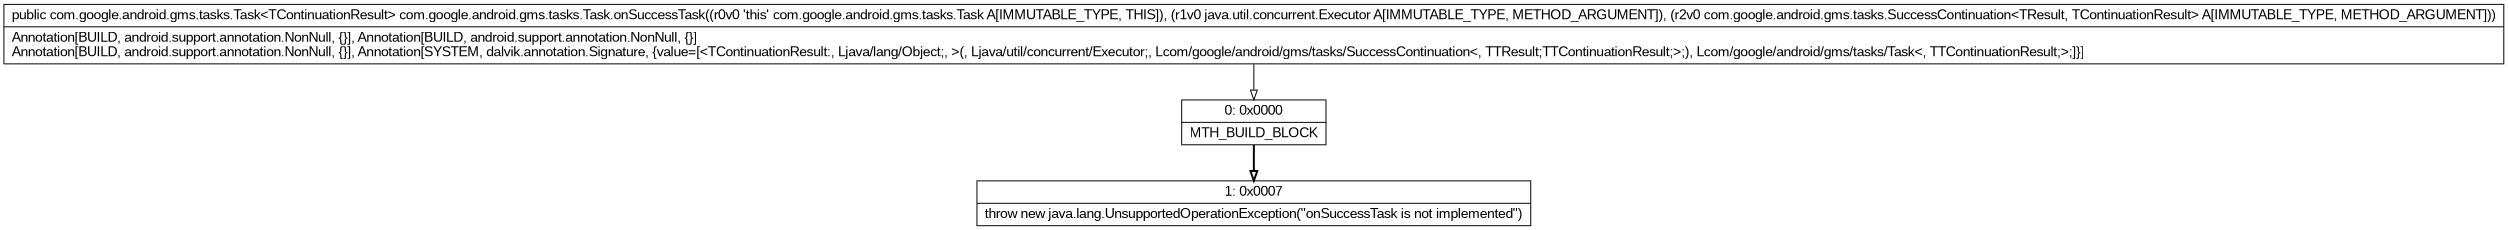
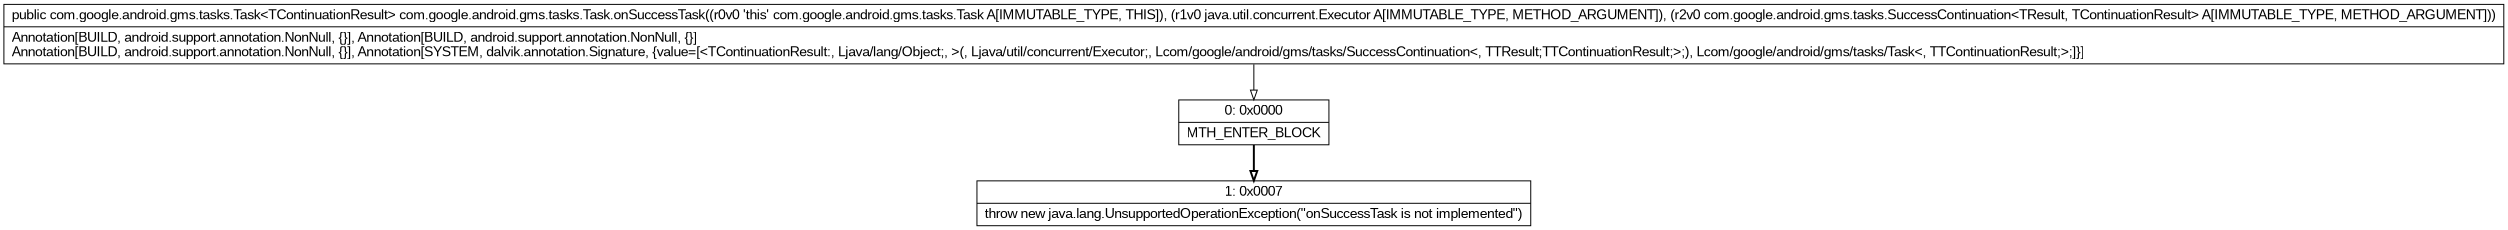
node "0: 0x0000": text "MTH_BUILD_BLOCK" -> "MTH_ENTER_BLOCK"
